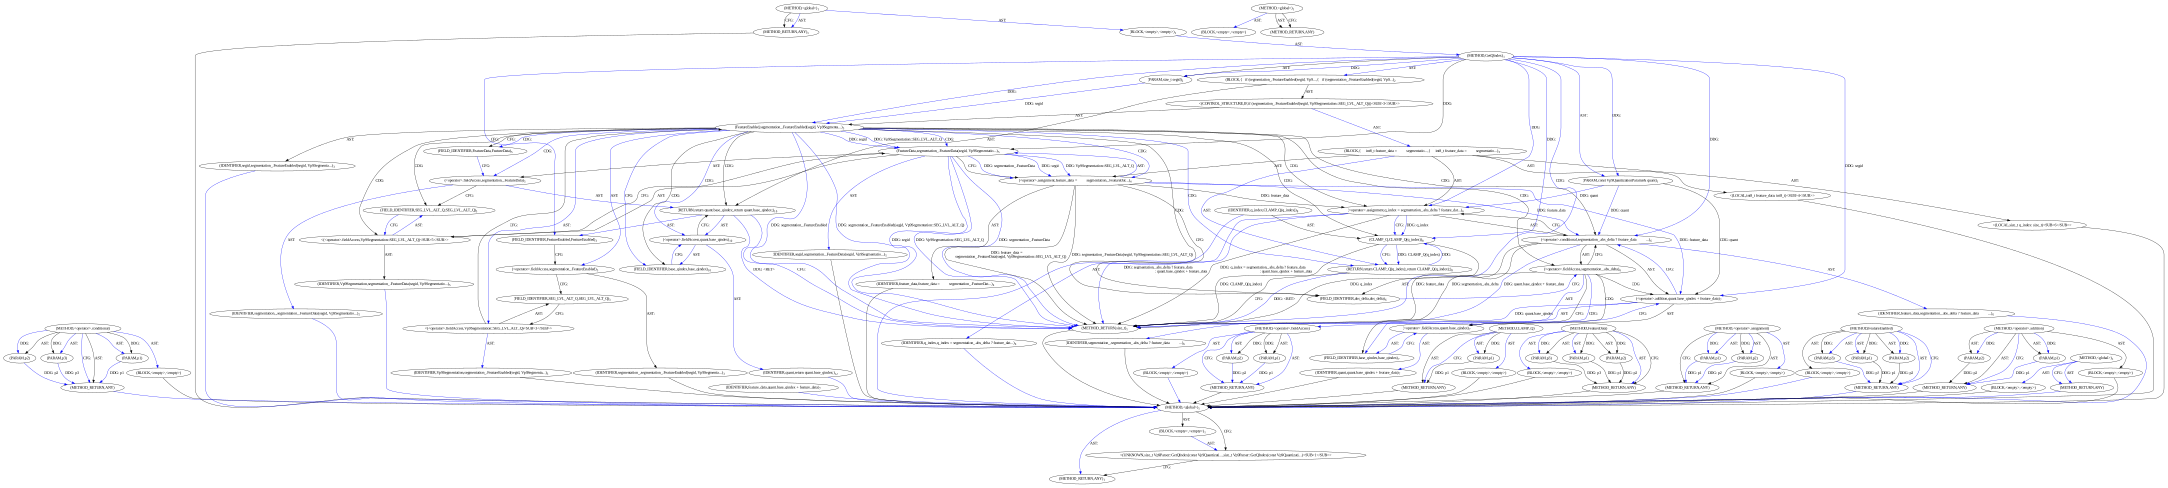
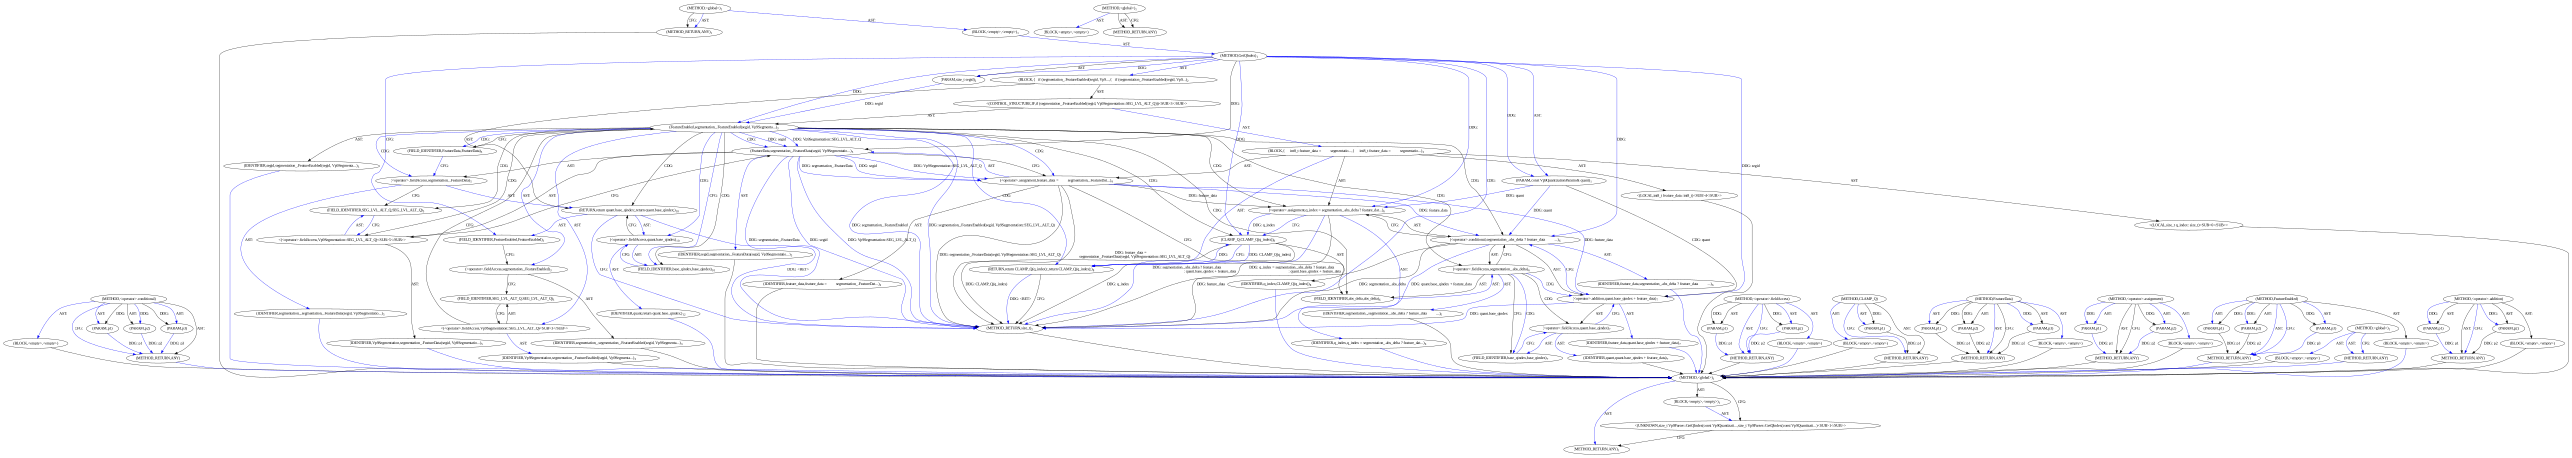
edge "(IDENTIFIER,q_index,CLAMP_Q(q_index))" -> "(CLAMP_Q,CLAMP_Q(q_index))": reversed
edge "(FIELD_IDENTIFIER,abs_delta,abs_delta)" -> "(<operator>.fieldAccess,segmentation_.abs_delta)": label "CFG: " -> "AST: "
edge "(<operator>.fieldAccess,segmentation_.abs_delta)" -> "(<operator>.addition,quant.base_qindex + feature_data)": color black -> blue
edge "(<operator>.addition,quant.base_qindex + feature_data)" -> "(METHOD,<operator>.fieldAccess)": now "(<operator>.addition,quant.base_qindex + feature_data)" -> "(IDENTIFIER,feature_data,quant.base_qindex + feature_data)"
